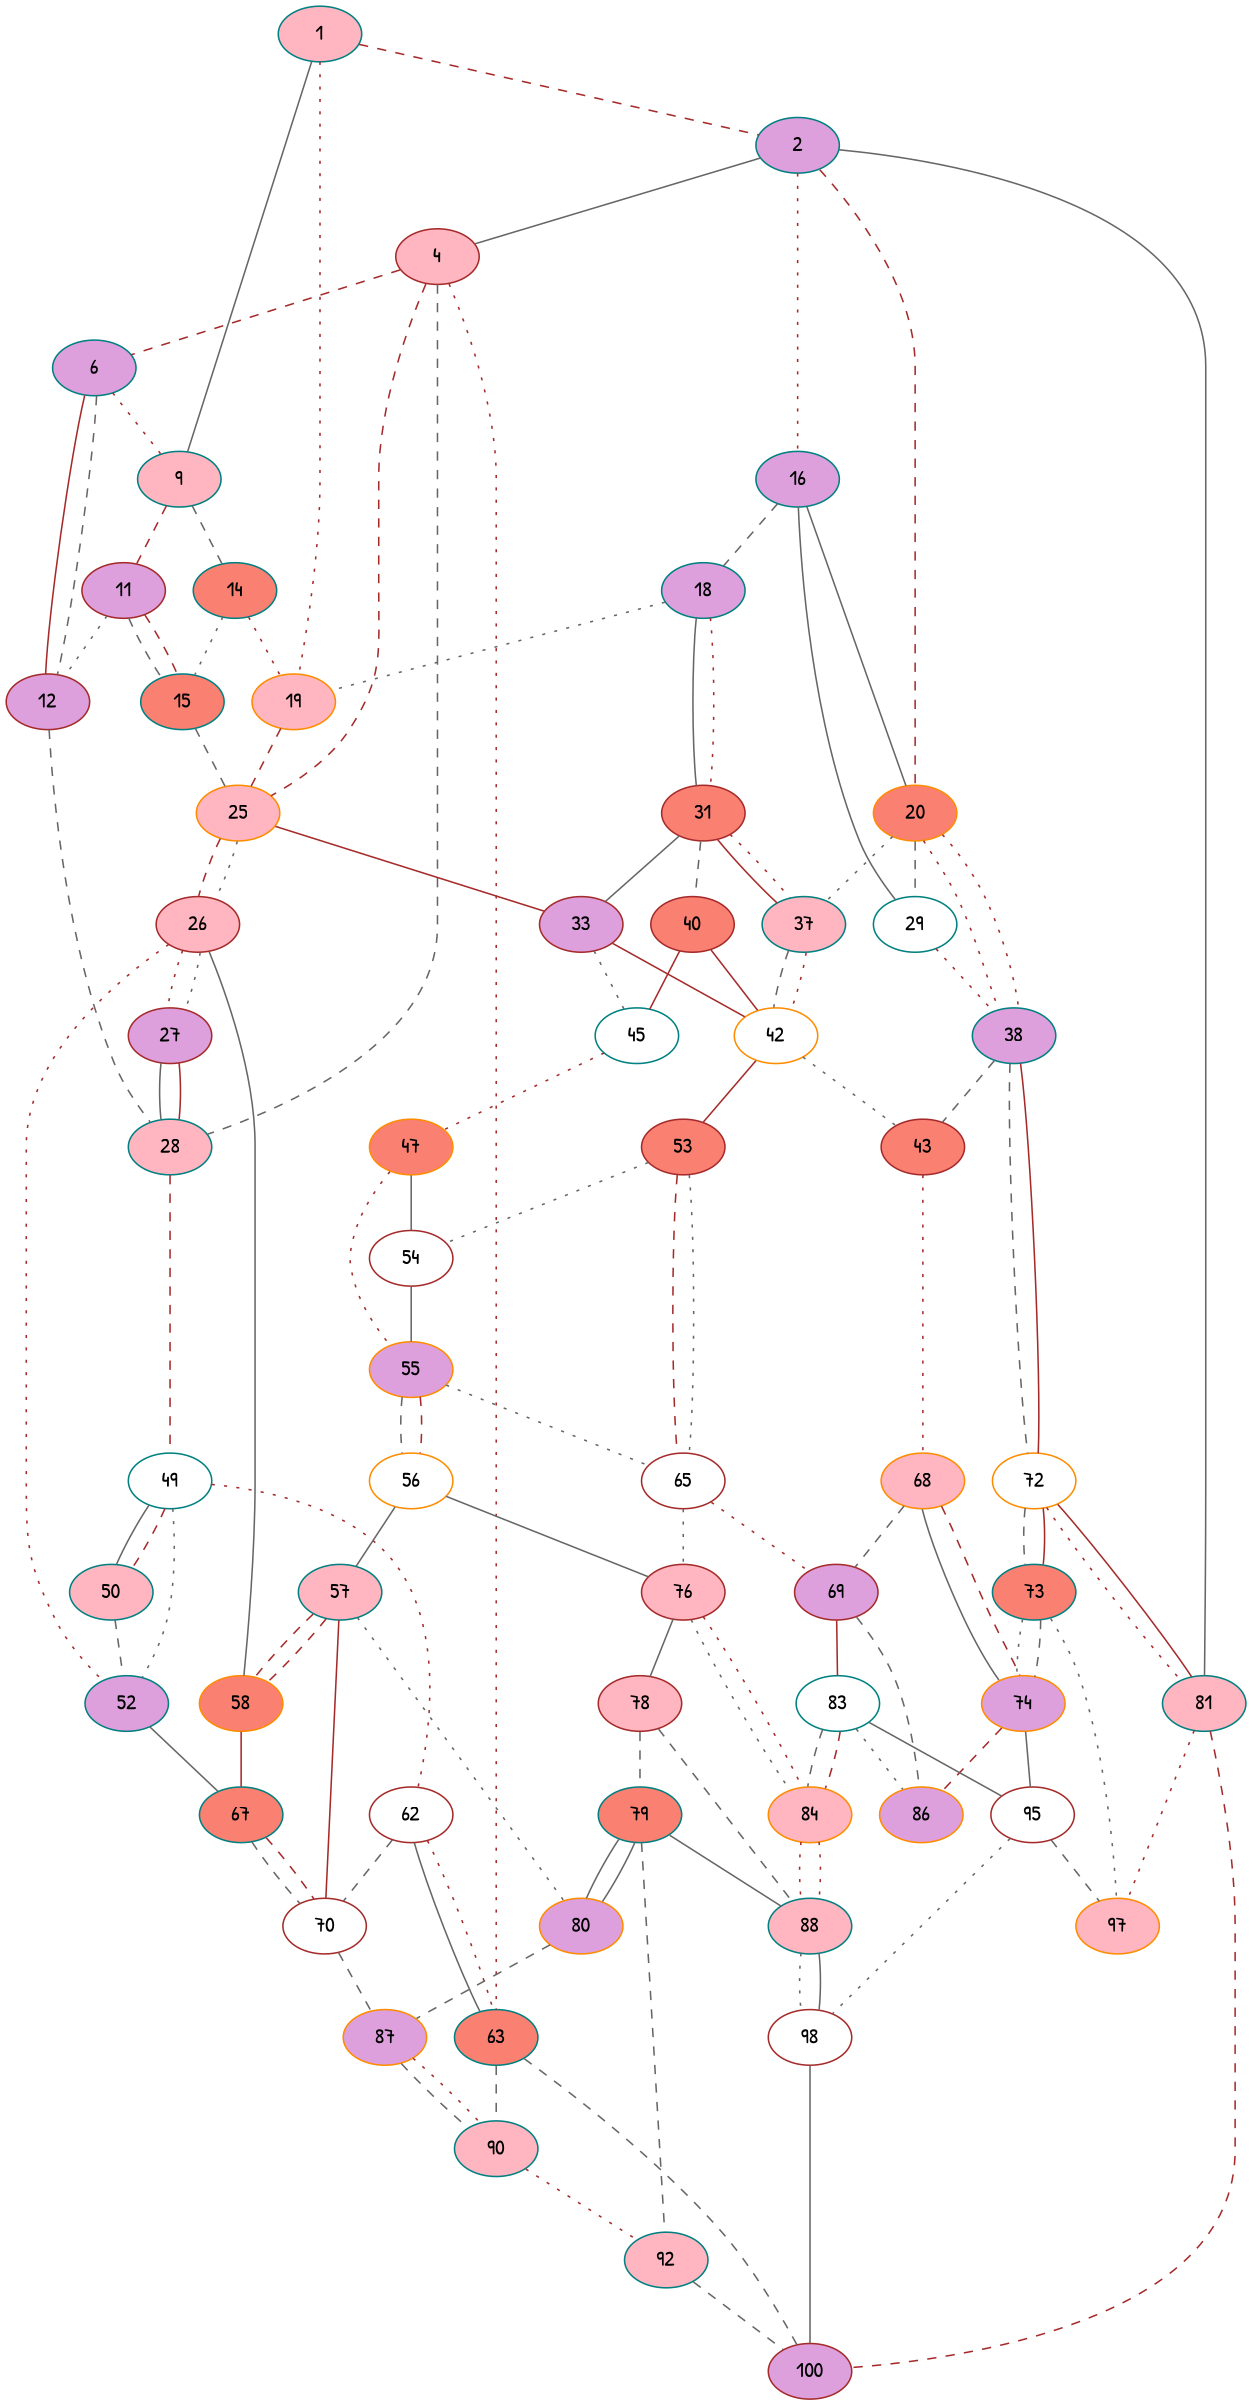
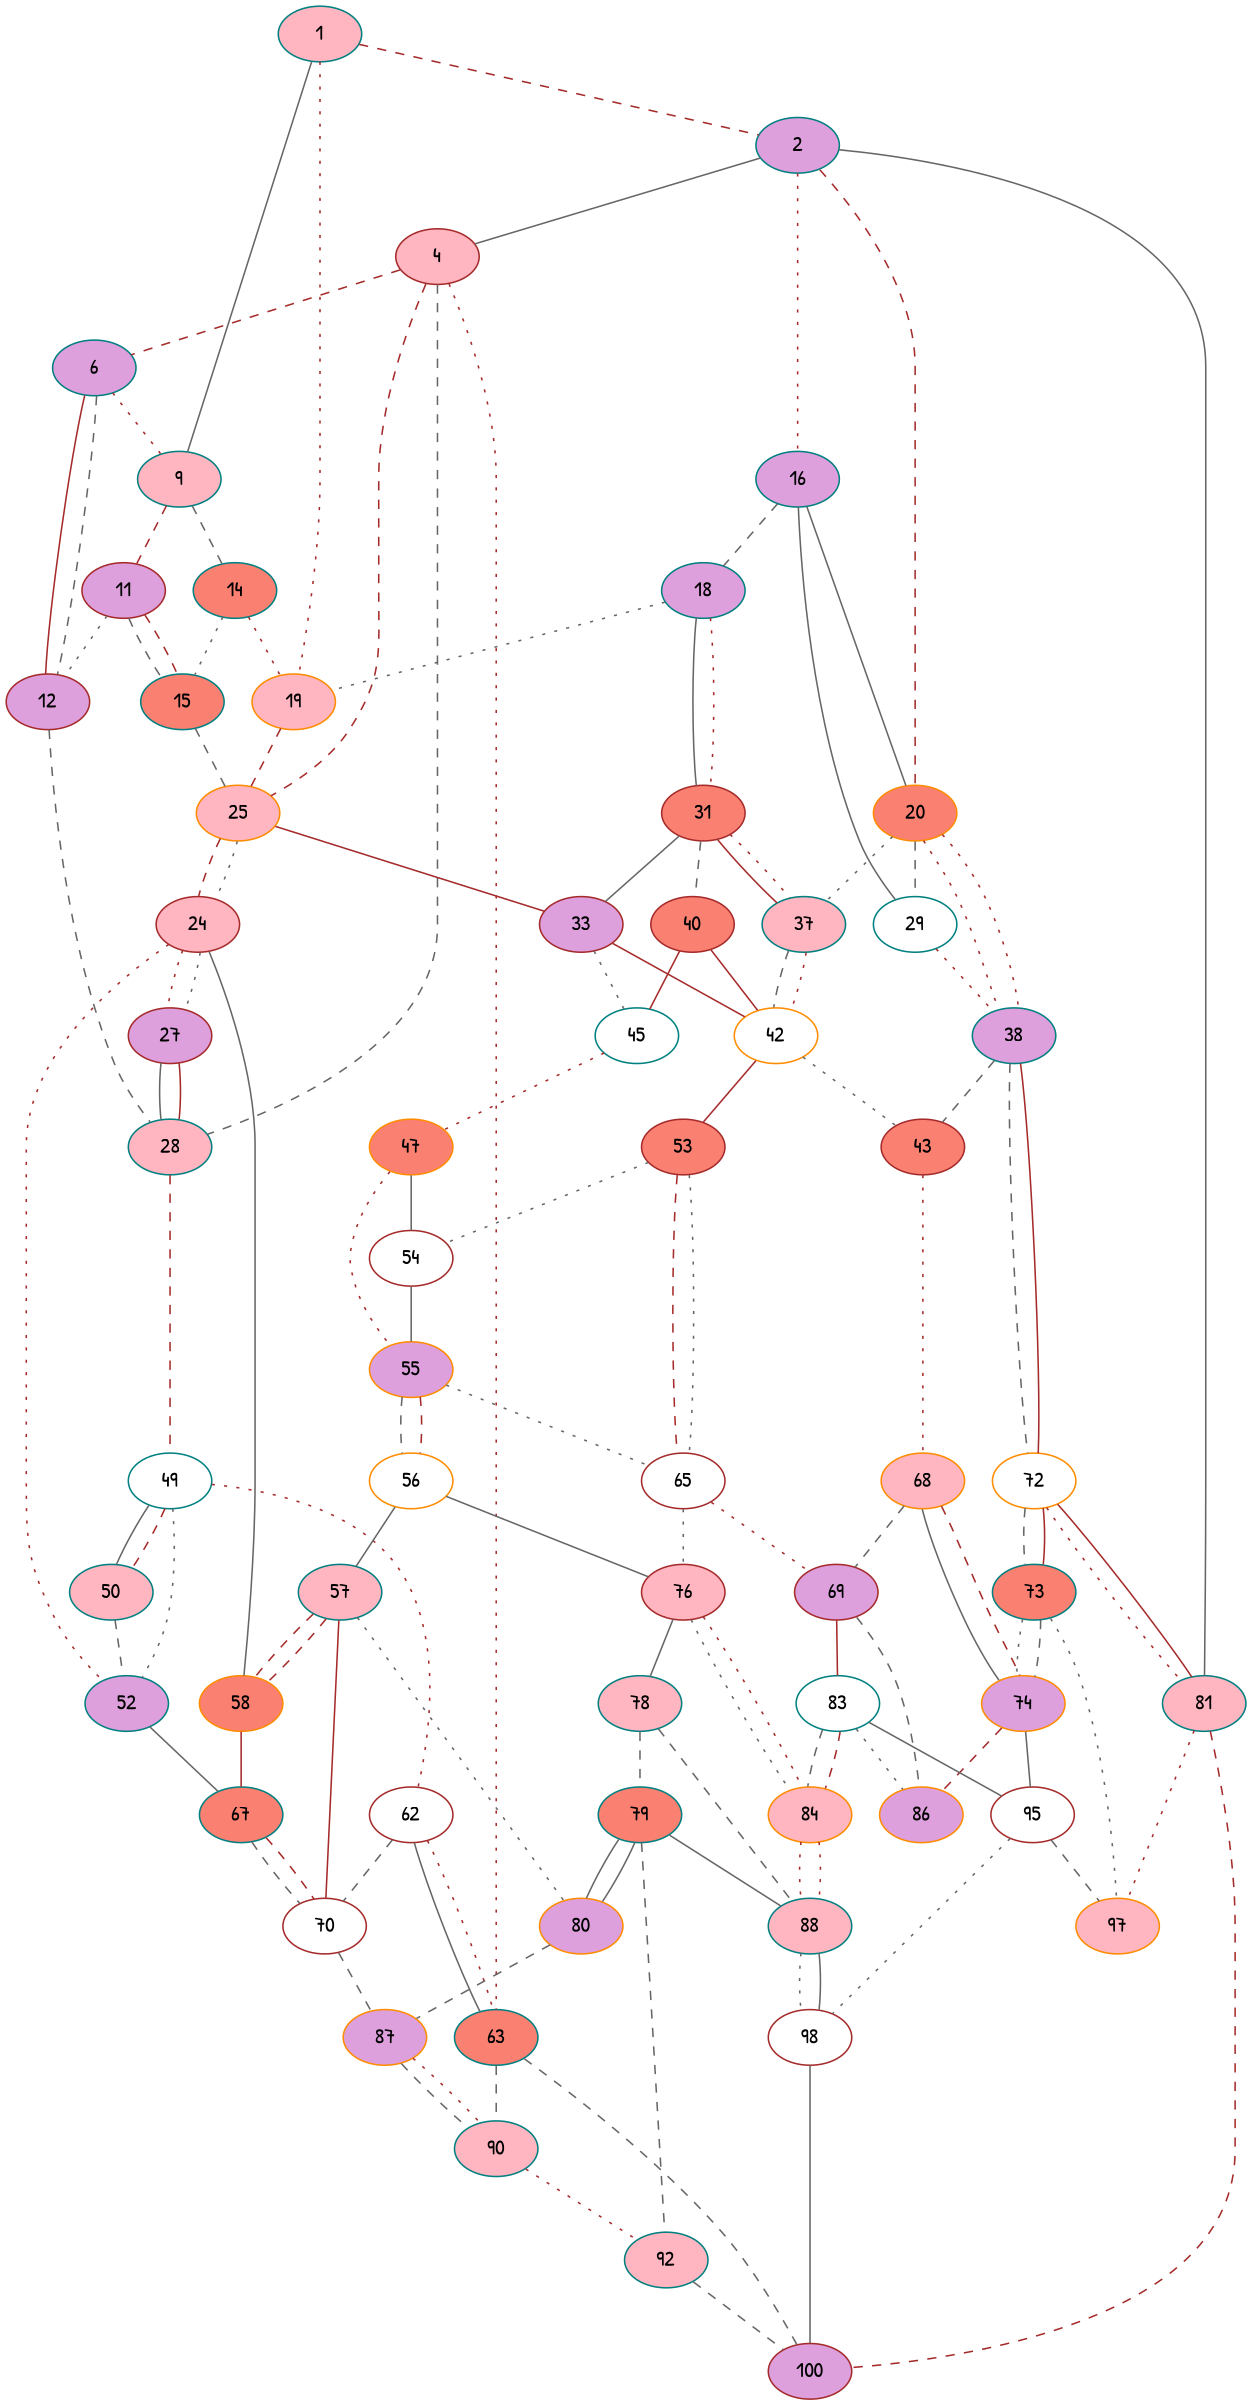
node "26": label "26" -> "24"
node "78": color brown -> teal
